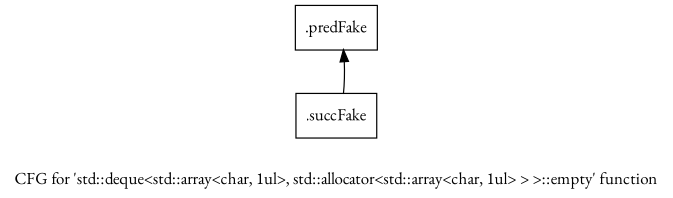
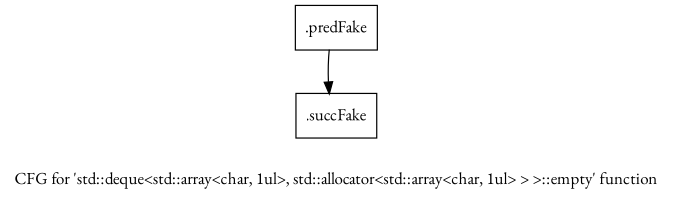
edge ".succFake" -> ".predFake": reversed
